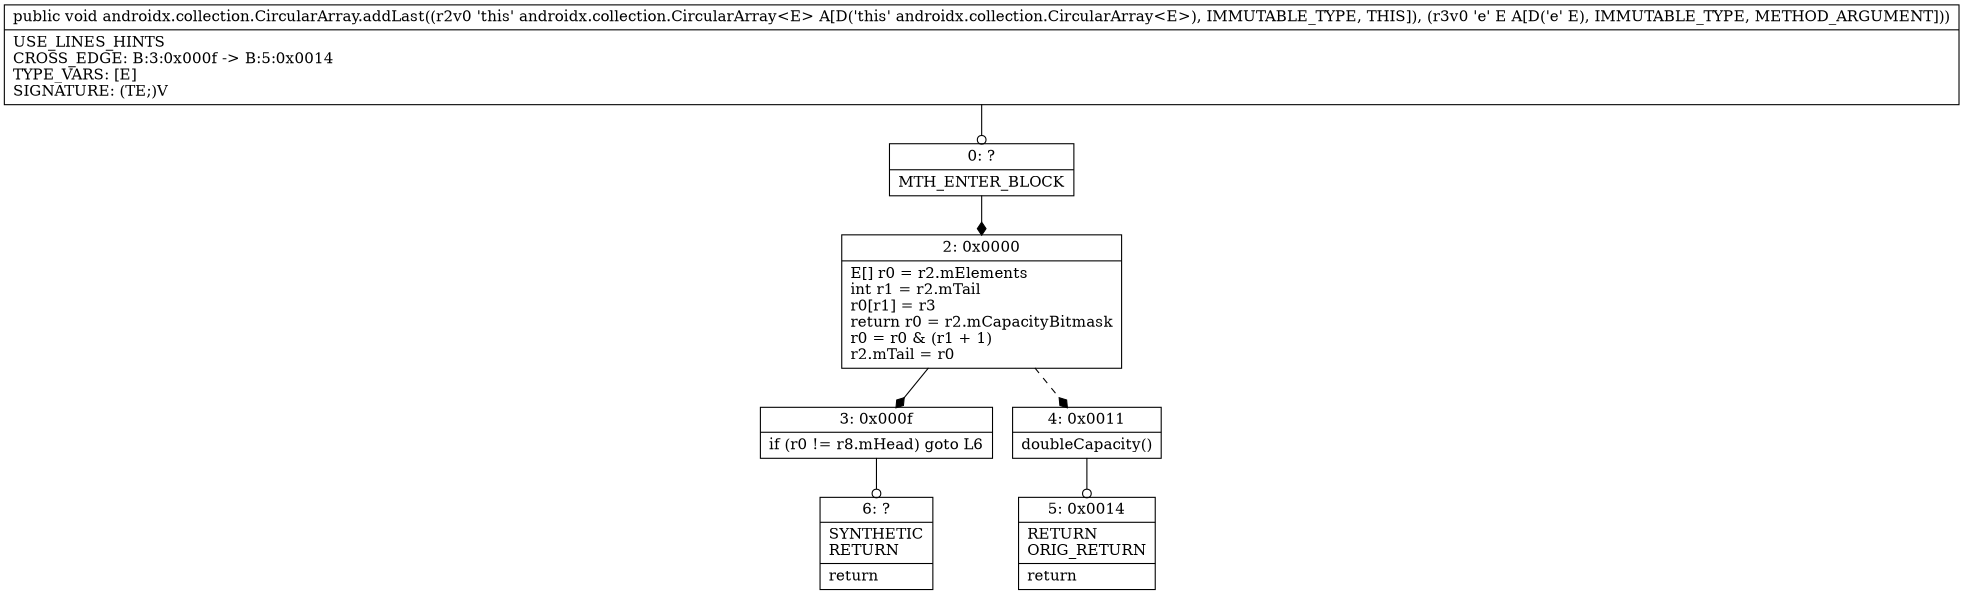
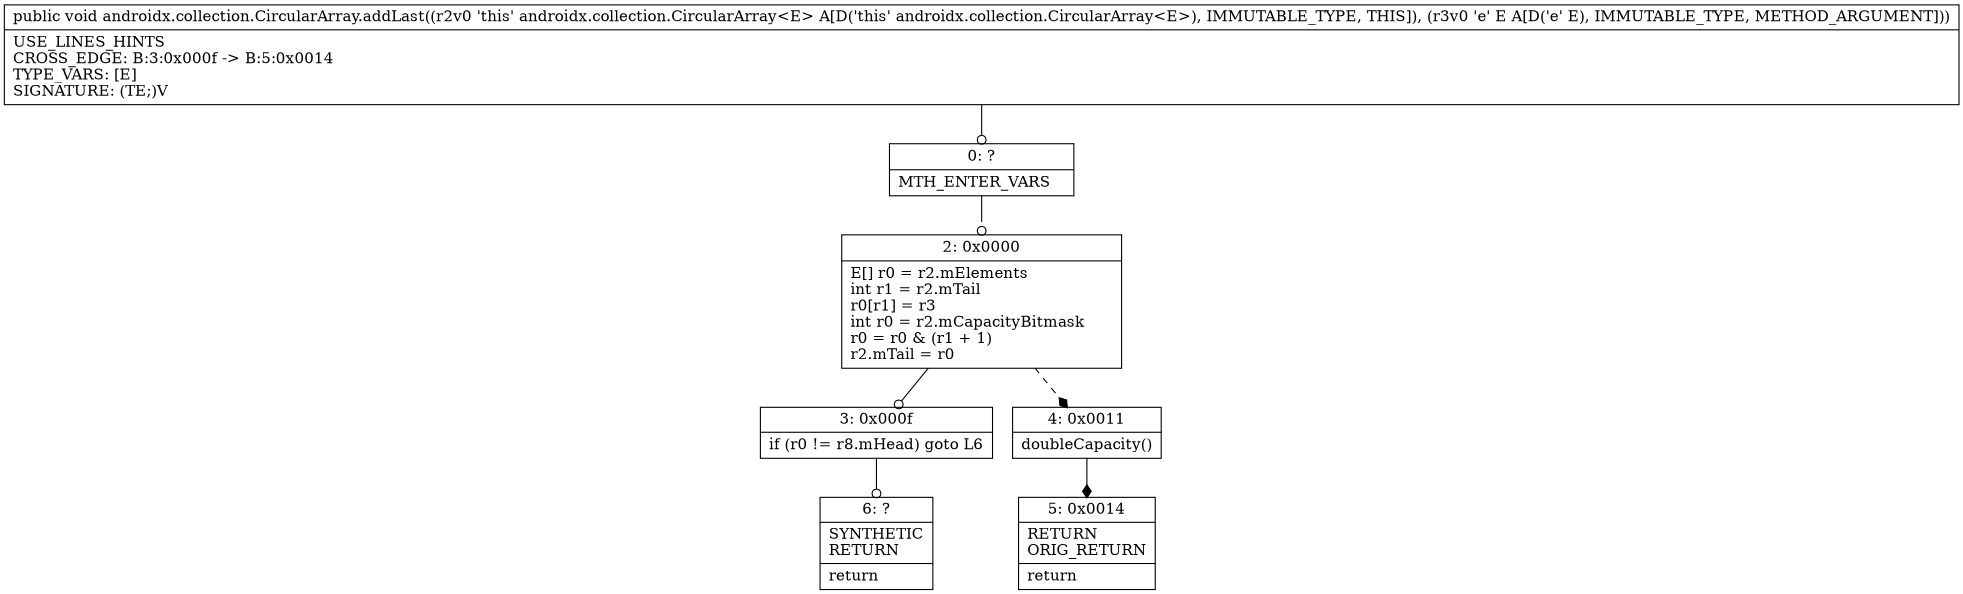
node "0: ?": text "MTH_ENTER_BLOCK" -> "MTH_ENTER_VARS"
edge "0: ?" -> "2: 0x0000": arrowhead diamond -> odot
node "2: 0x0000": text "return r0 = r2.mCapacityBitmask" -> "int r0 = r2.mCapacityBitmask"
edge "2: 0x0000" -> "3: 0x000f": arrowhead diamond -> odot
edge "4: 0x0011" -> "5: 0x0014": arrowhead odot -> diamond
